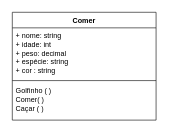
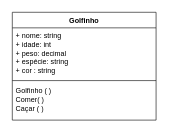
node "Comer": label "Comer" -> "Golfinho"
